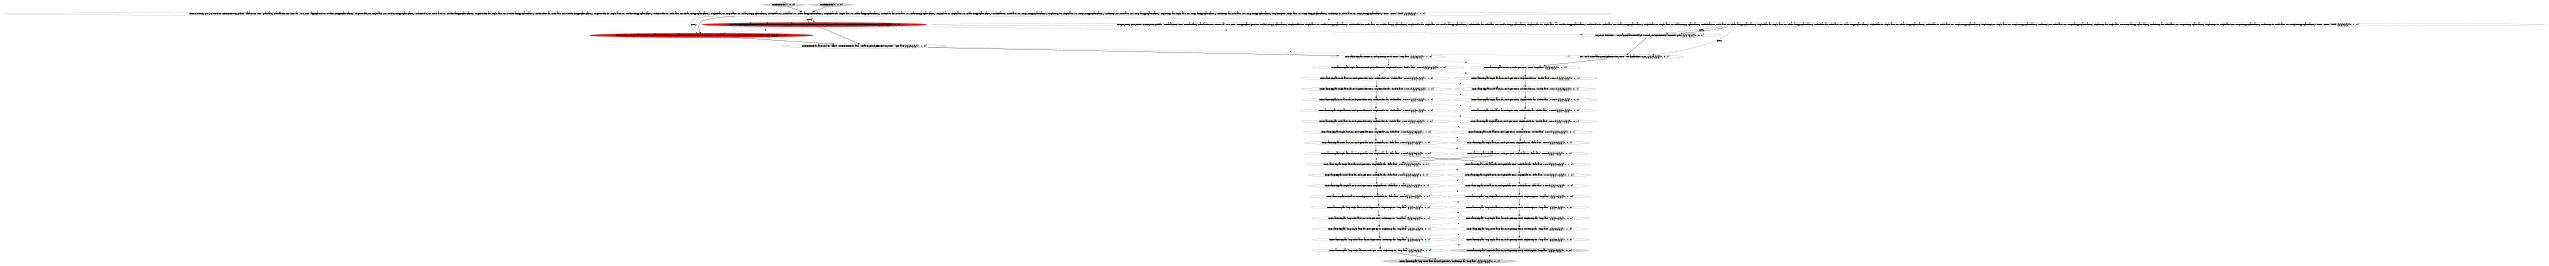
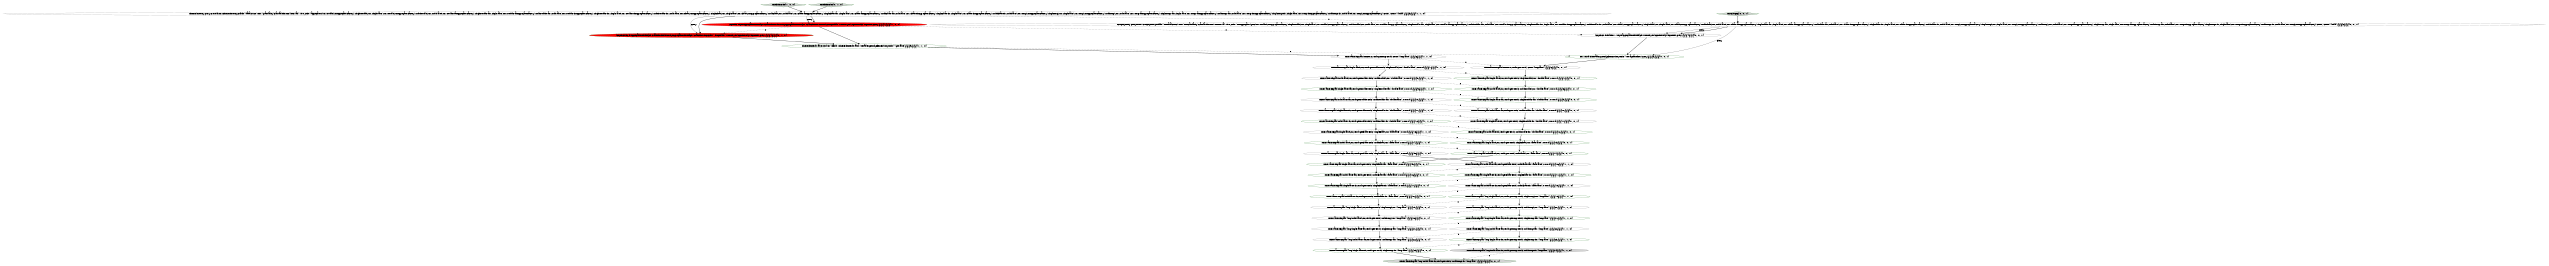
node "testGroupBy['0', '0', '1']": added
